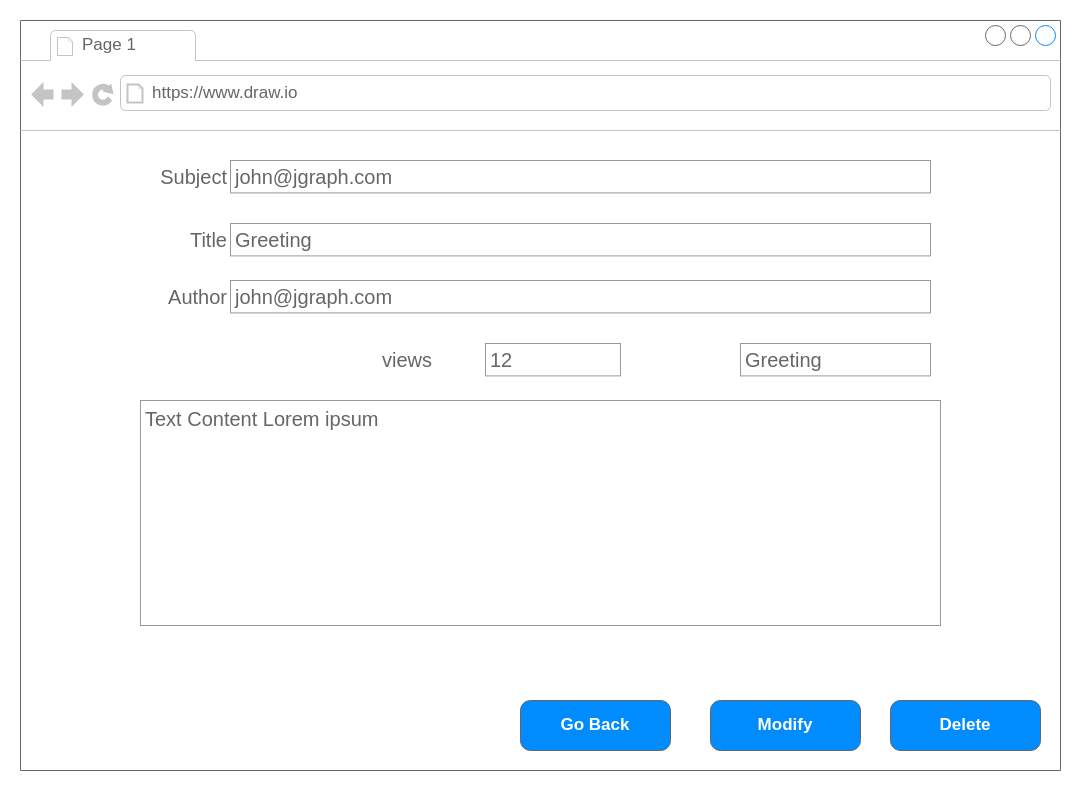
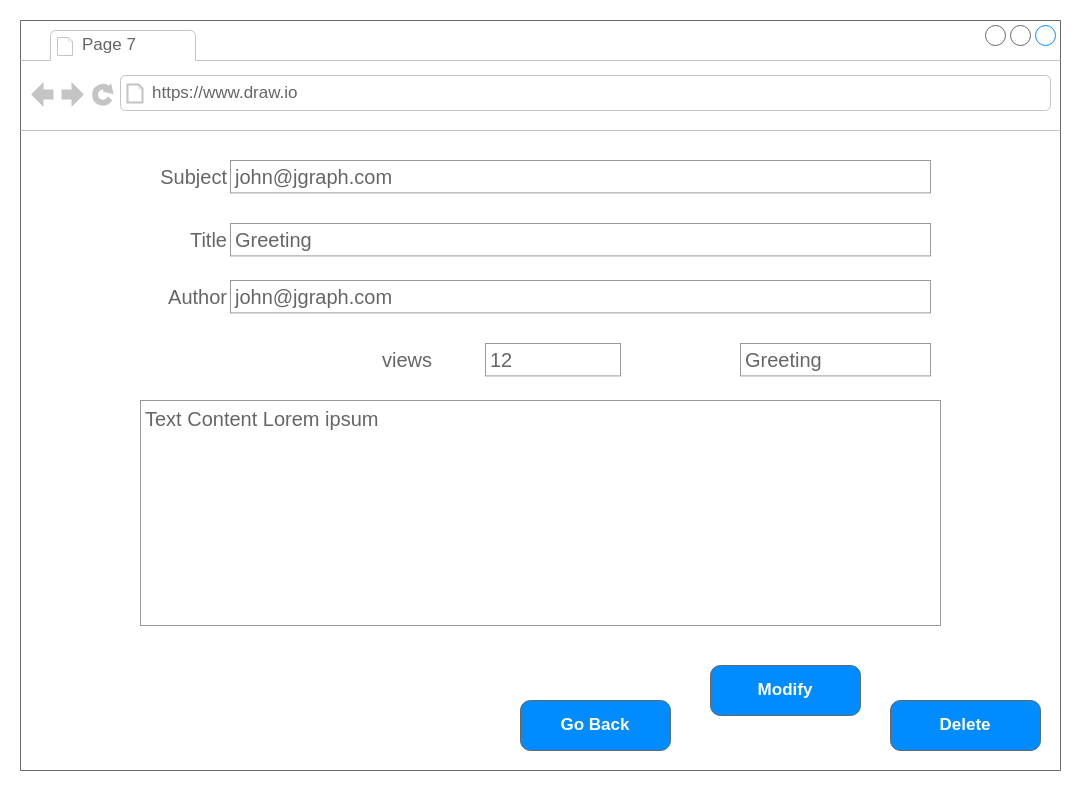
node "Page 1": label "Page 1" -> "Page 7"
node "Modify": moved (786, 726) -> (786, 691)
